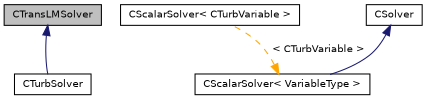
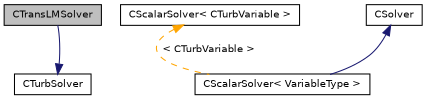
edge "CScalarSolver< CTurbVariable >" -> "CScalarSolver< VariableType >": reversed
edge "CTurbSolver" -> "CTransLMSolver": reversed
